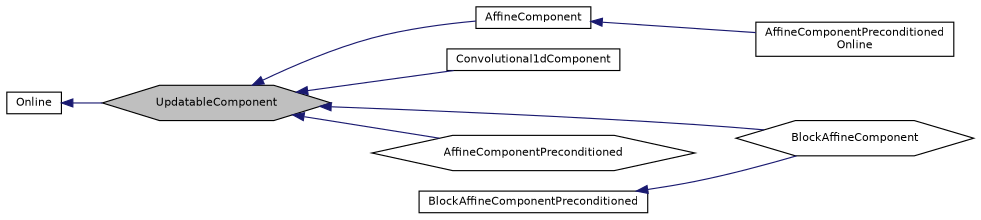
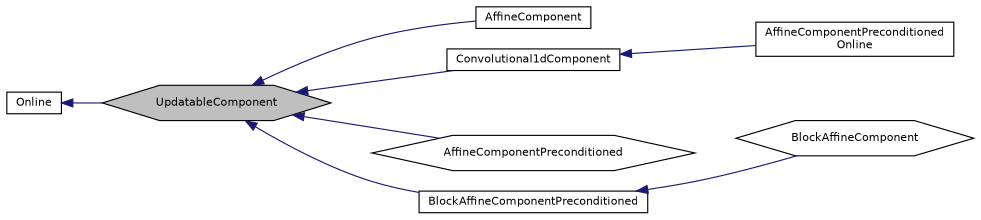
edge "AffineComponentPreconditioned Online" -> "AffineComponent": now "AffineComponentPreconditioned Online" -> "Convolutional1dComponent"
edge "BlockAffineComponent" -> "UpdatableComponent": now "BlockAffineComponentPreconditioned" -> "UpdatableComponent"
